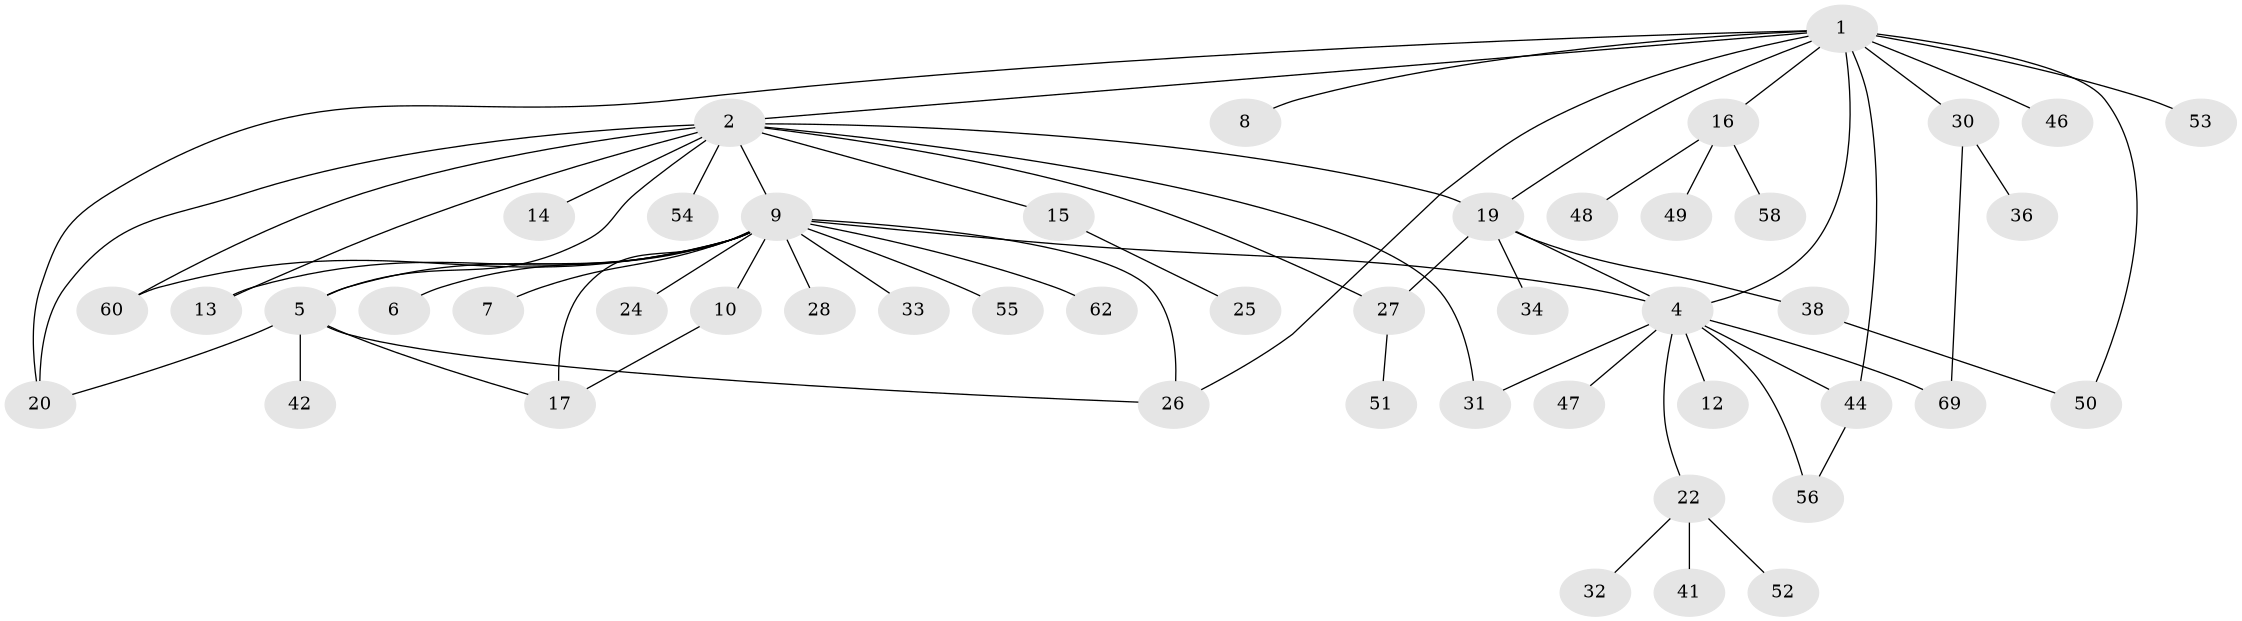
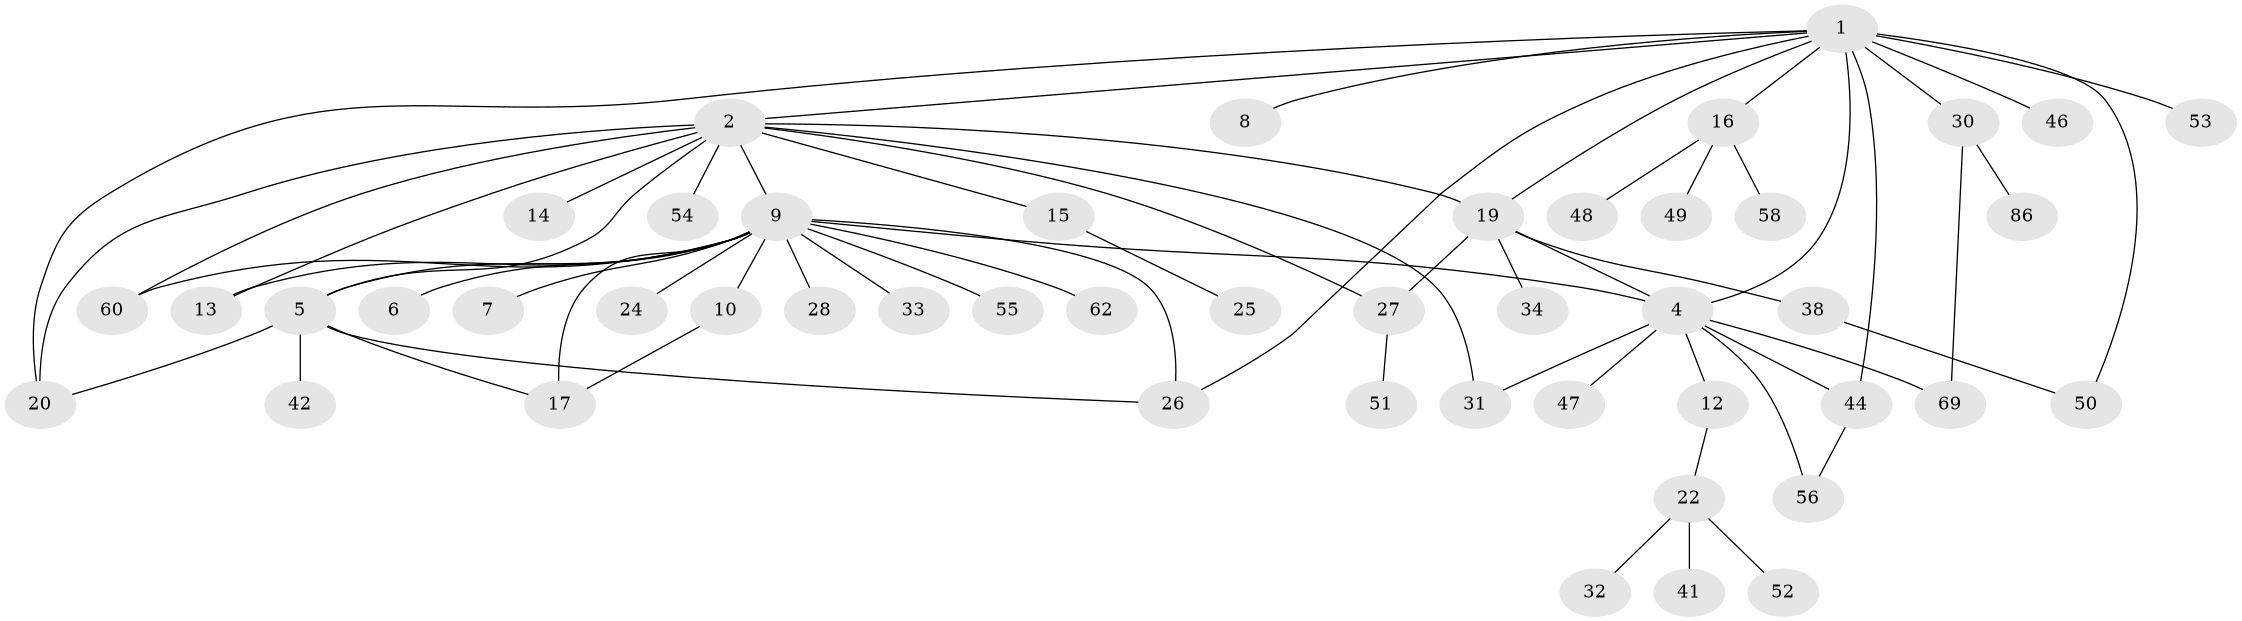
node "36": label "36" -> "86"
edge "4" -- "22": now "12" -- "22"
